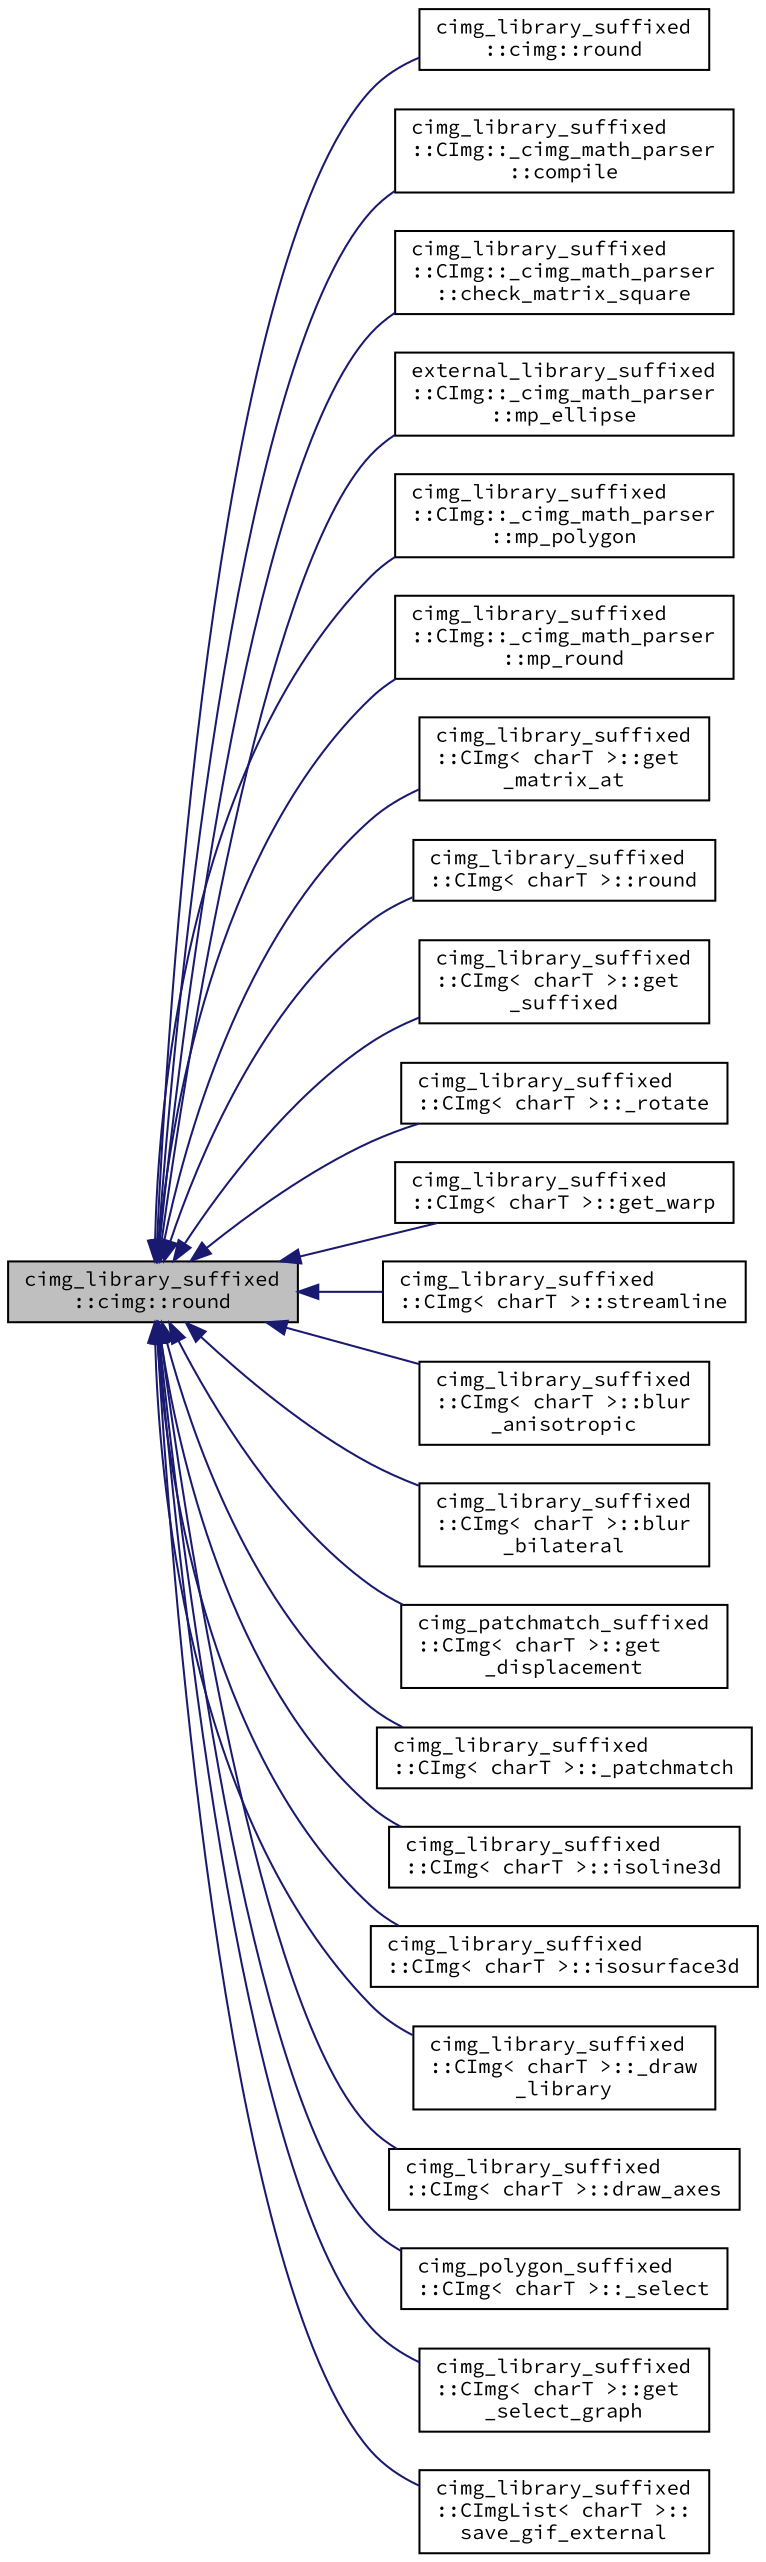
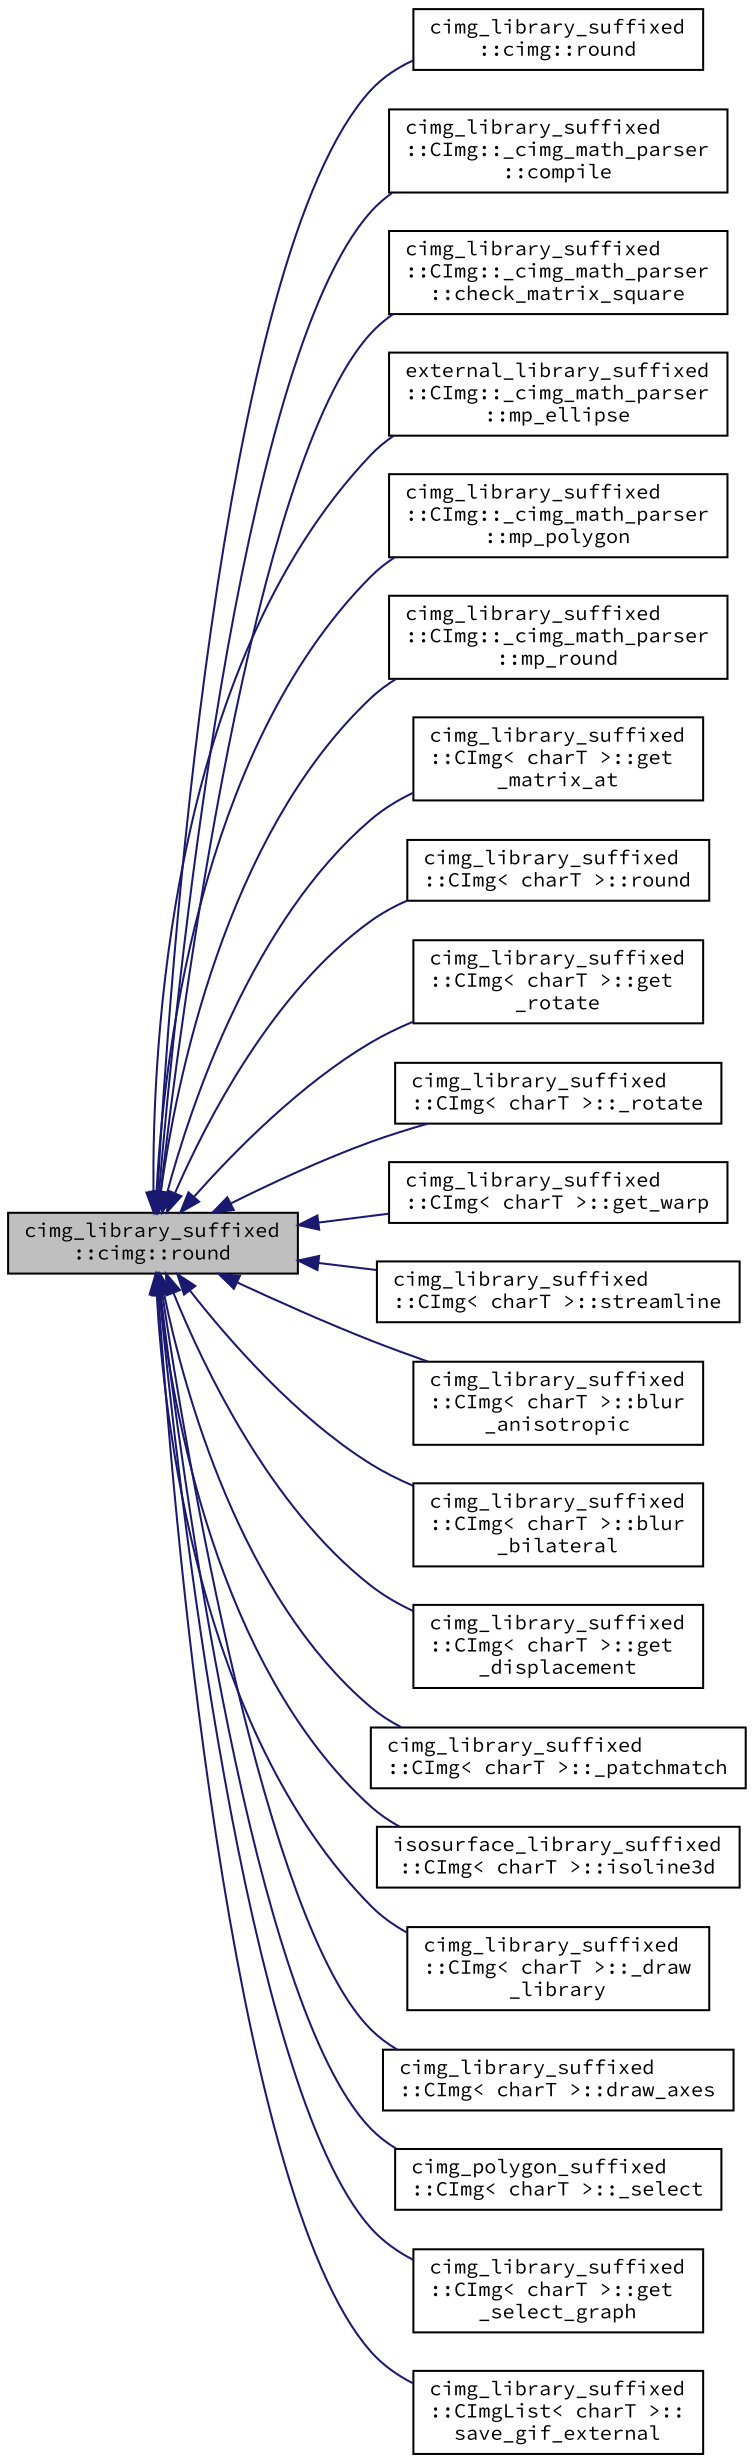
node "cimg_library_suffixed ::CImg< charT >::get _suffixed": label "cimg_library_suffixed ::CImg< charT >::get _suffixed" -> "cimg_library_suffixed ::CImg< charT >::get _rotate"
node "cimg_patchmatch_suffixed ::CImg< charT >::get _displacement": label "cimg_patchmatch_suffixed ::CImg< charT >::get _displacement" -> "cimg_library_suffixed ::CImg< charT >::get _displacement"
node "cimg_library_suffixed ::CImg< charT >::isoline3d": label "cimg_library_suffixed ::CImg< charT >::isoline3d" -> "isosurface_library_suffixed ::CImg< charT >::isoline3d"
node "cimg_library_suffixed ::CImg< charT >::isosurface3d": removed
